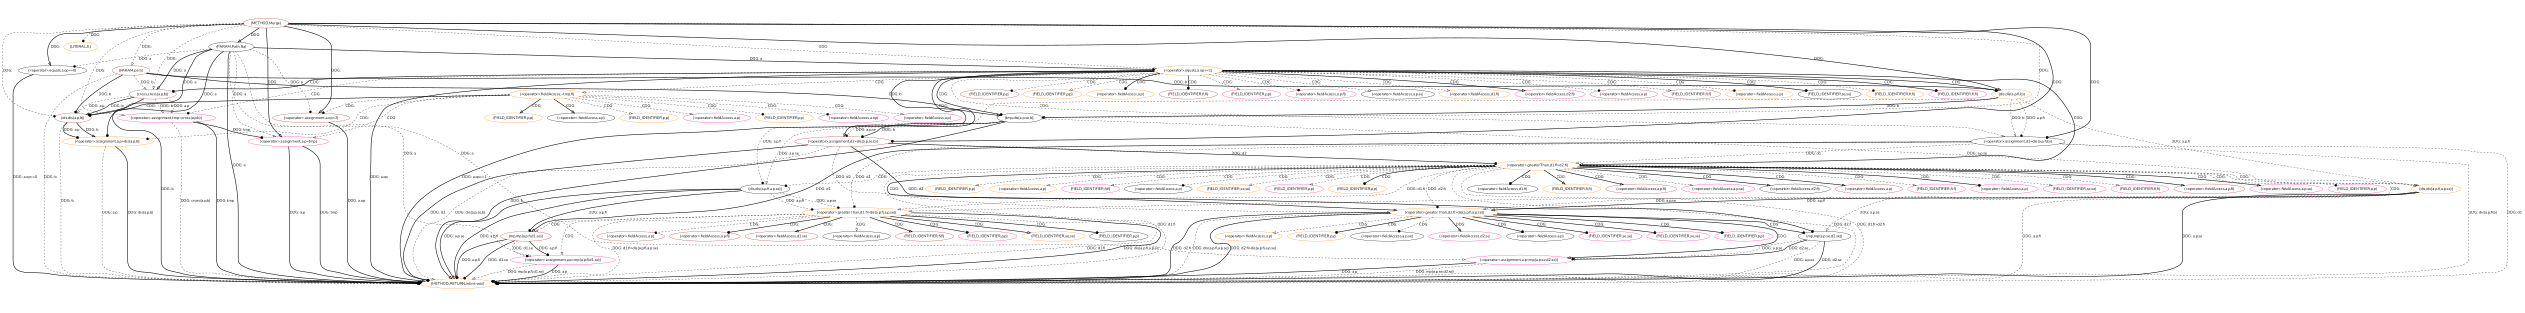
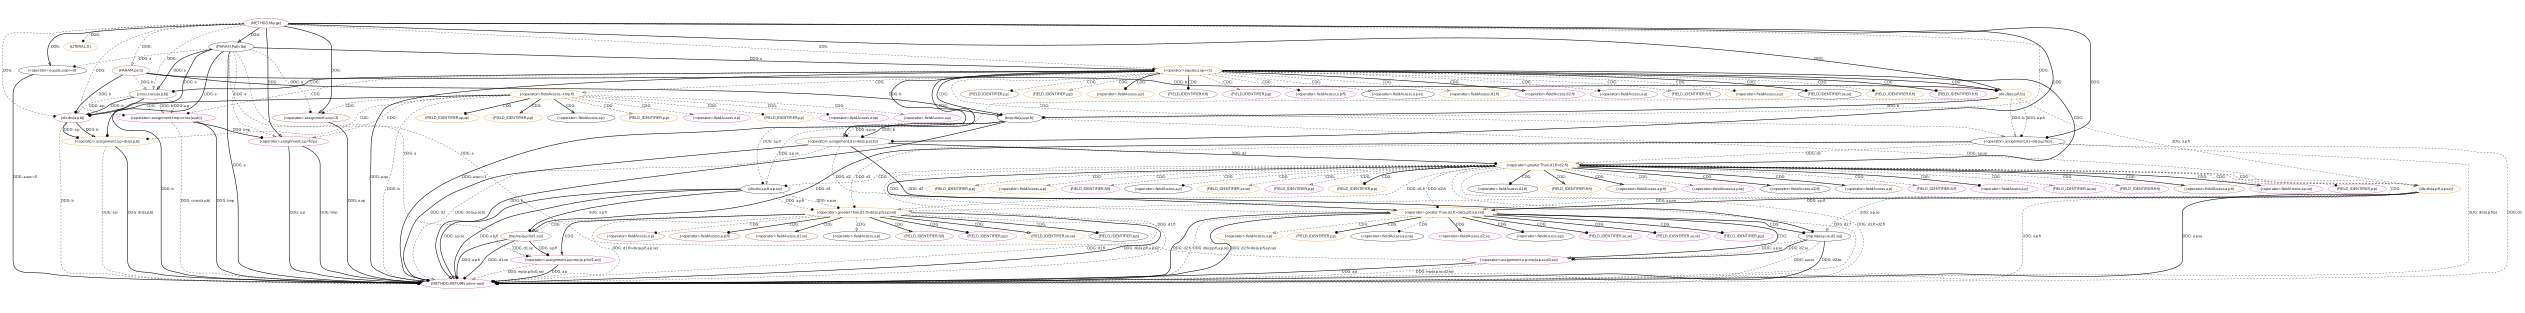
edge "(METHOD,Merge)" -> "(<operator>.assignment,tmp=cross(a.p,b))": arrowhead onormal -> dot
node "(FIELD_IDENTIFIER,op,op)": added
edge "(<operator>.greaterThan,d1.fi>dis(a.p.fi,a.p.se))" -> "(<operator>.assignment,a.p=mp(a.p.fi,d1.se))": style dashed -> bold
edge "(PARAM,pa b)" -> "(METHOD_RETURN,inline void)": now "(<operator>.fieldAccess,~tmp.fi)" -> "(METHOD_RETURN,inline void)"
node "(METHOD_RETURN,inline void)": color darkorange -> deeppink
